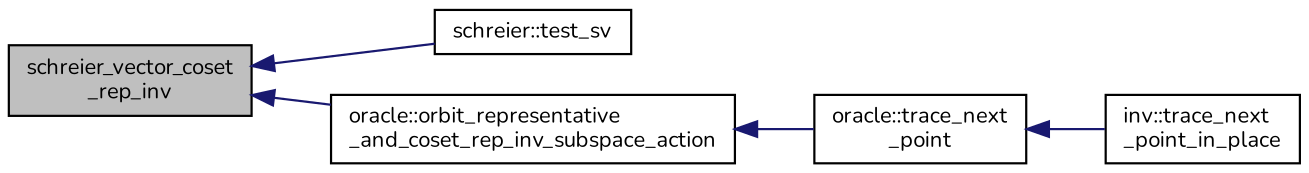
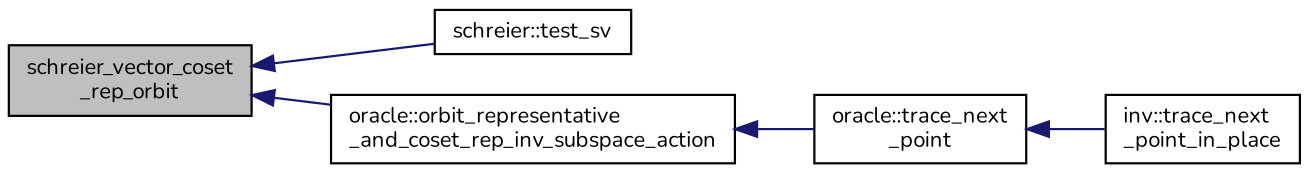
node "schreier_vector_coset _rep_inv": label "schreier_vector_coset _rep_inv" -> "schreier_vector_coset _rep_orbit"
